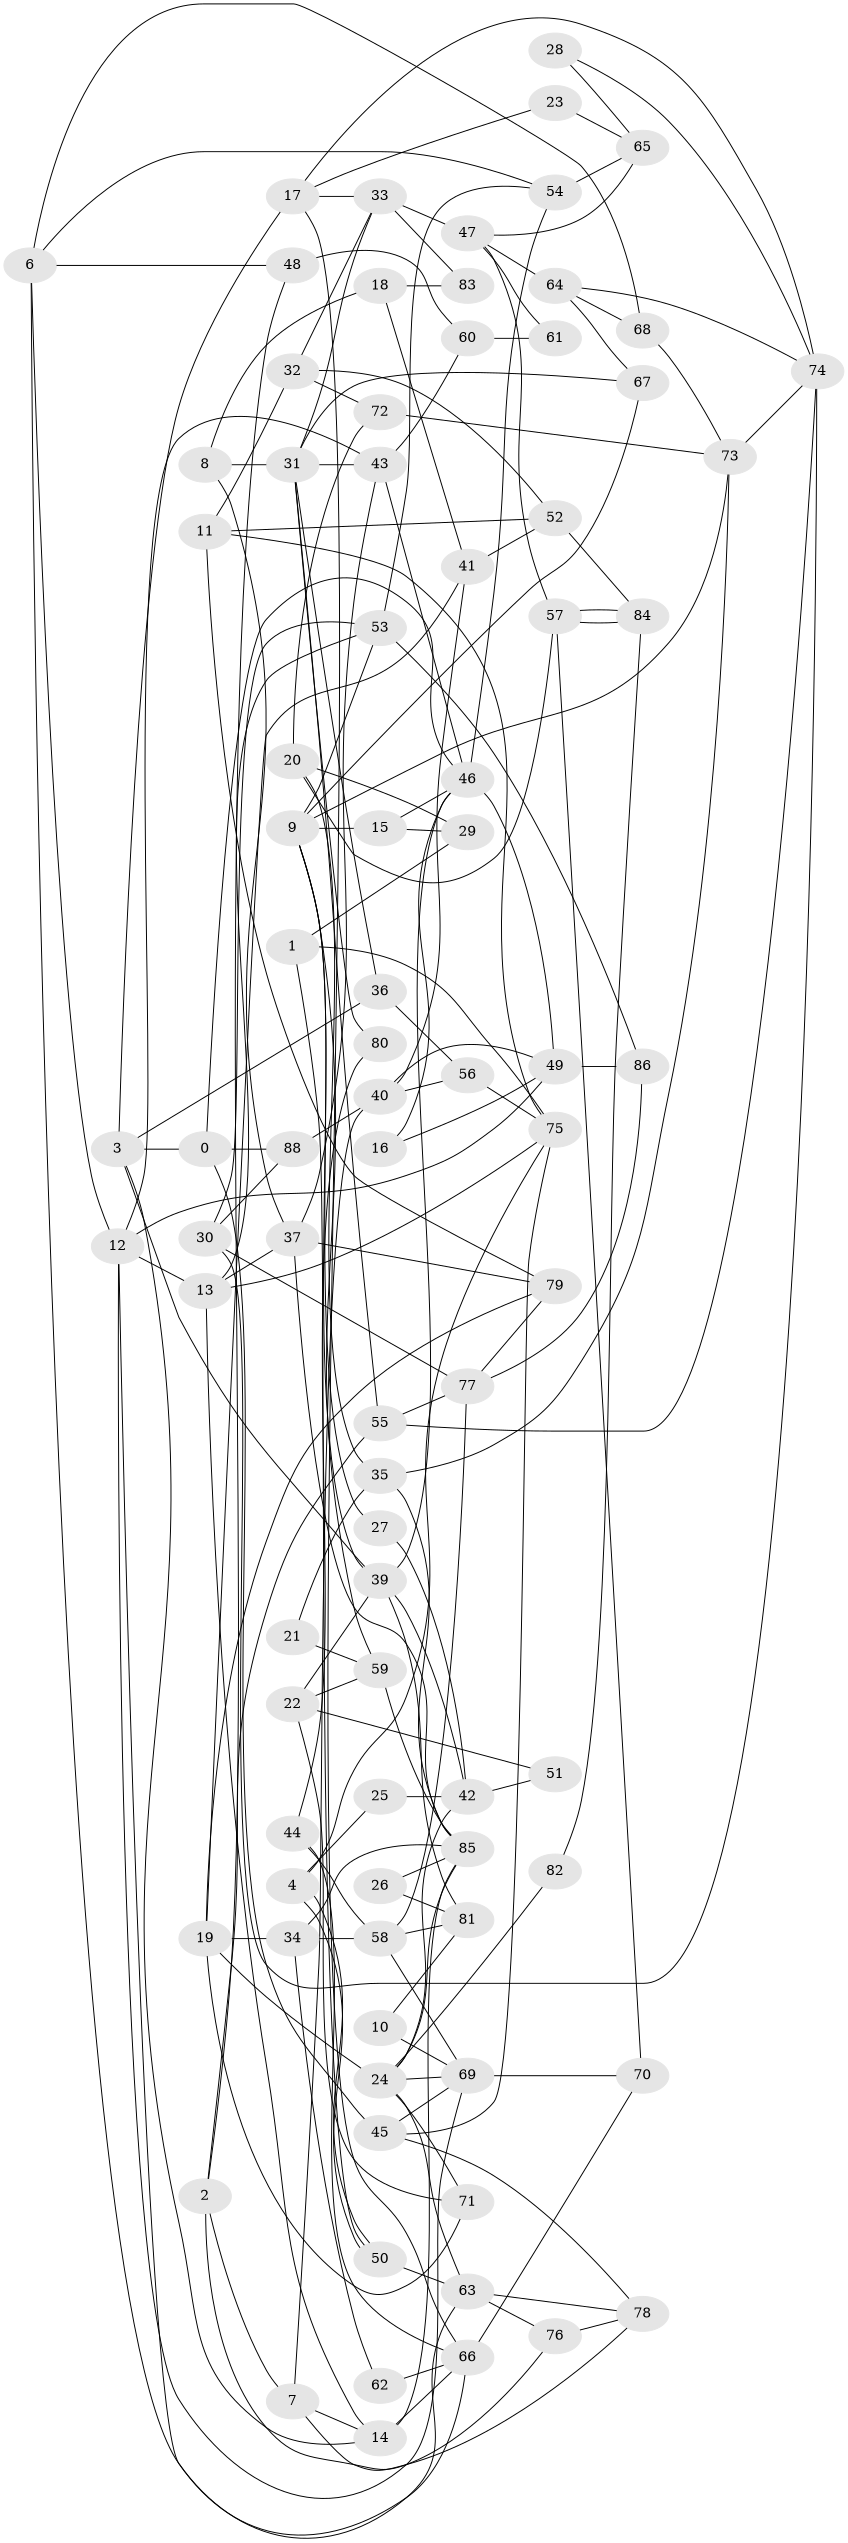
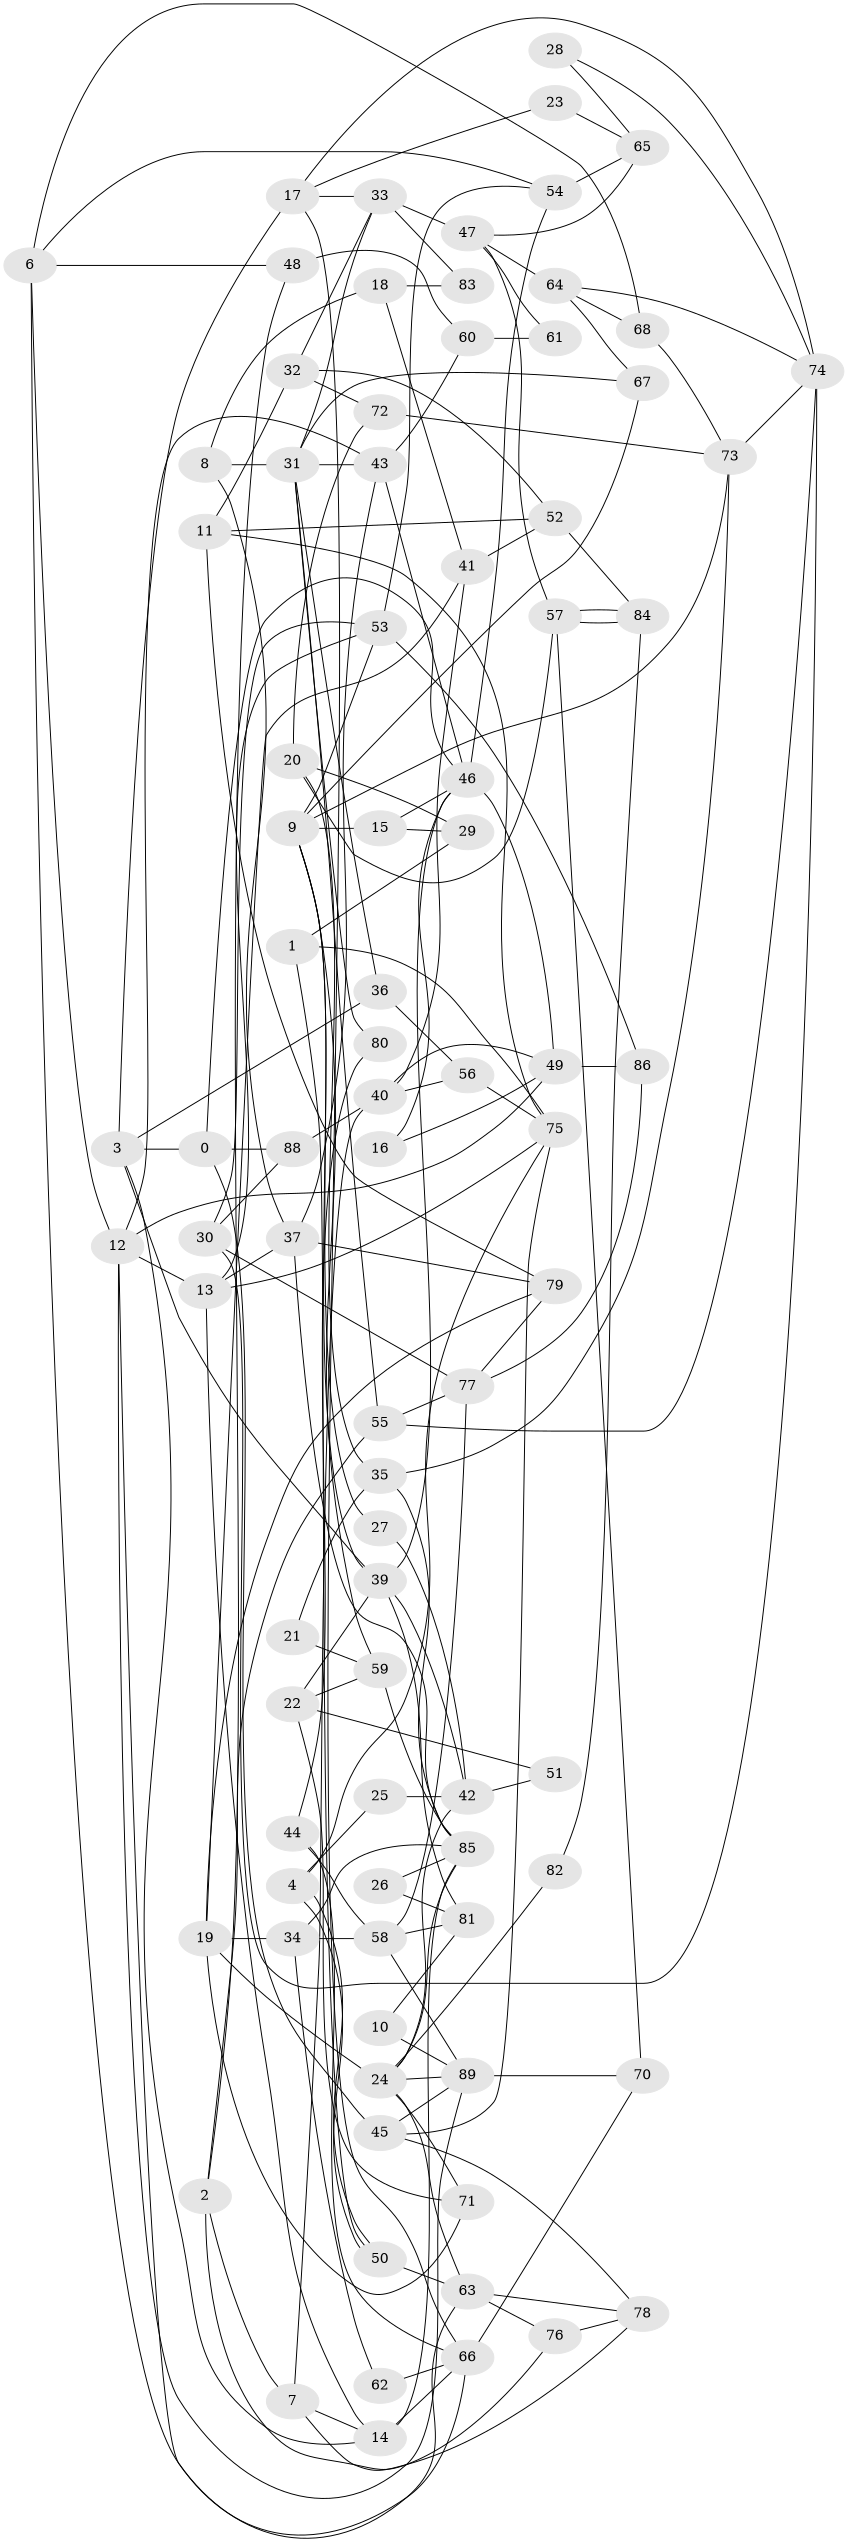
node "69": label "69" -> "89"
